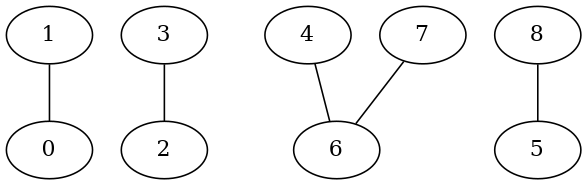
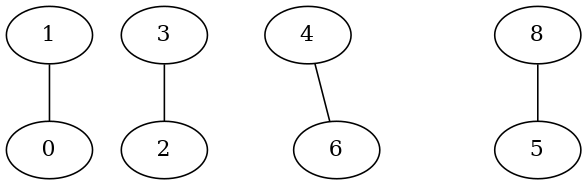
node "7": removed
